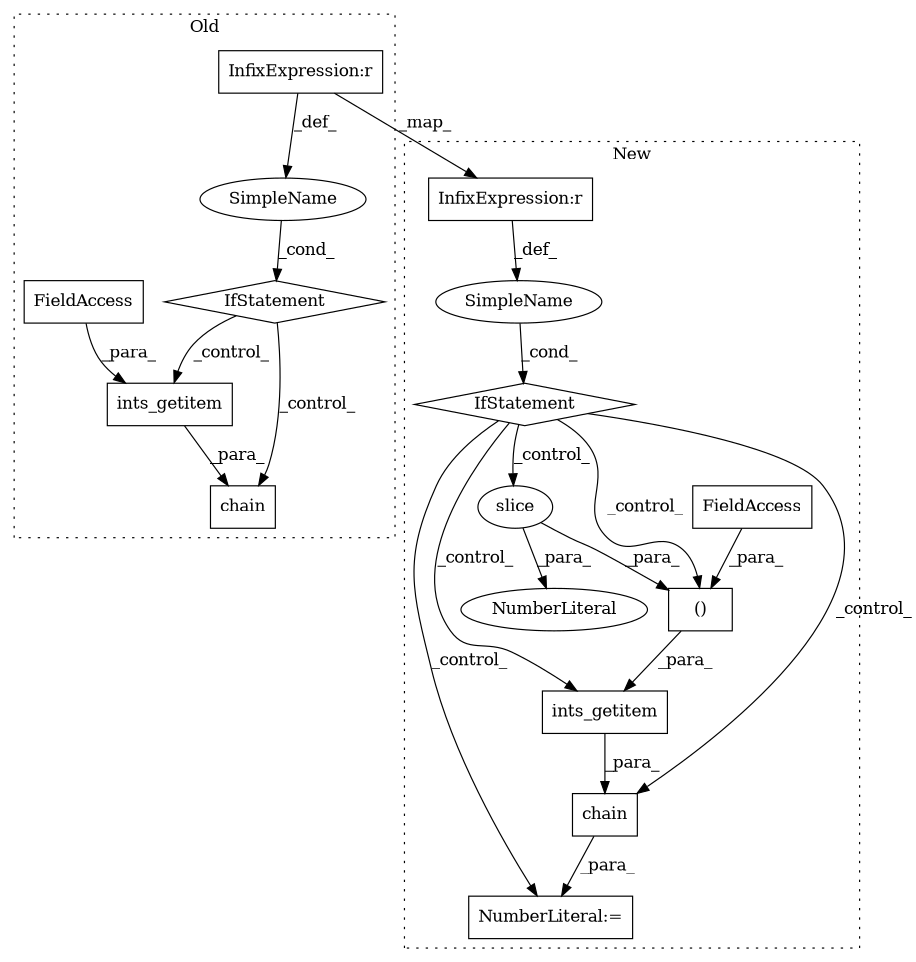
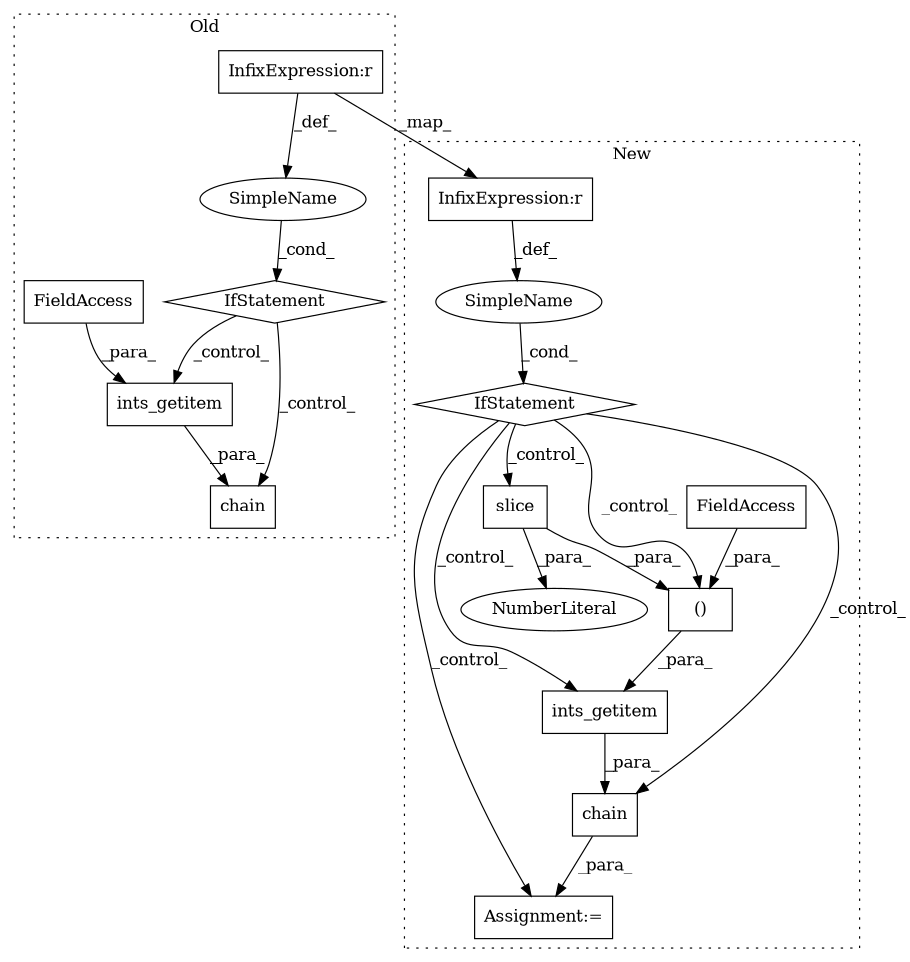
node "slice": shape ellipse -> box
node "NumberLiteral:=": label "NumberLiteral:=" -> "Assignment:="
